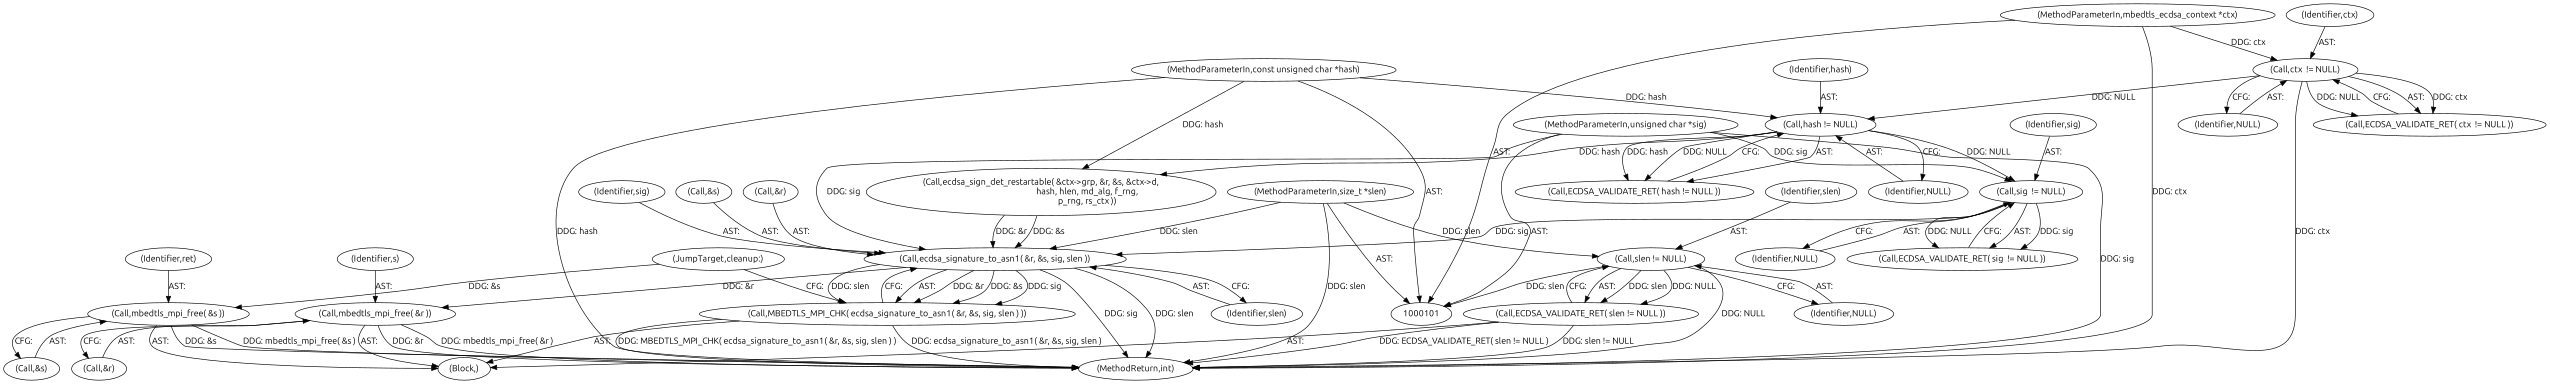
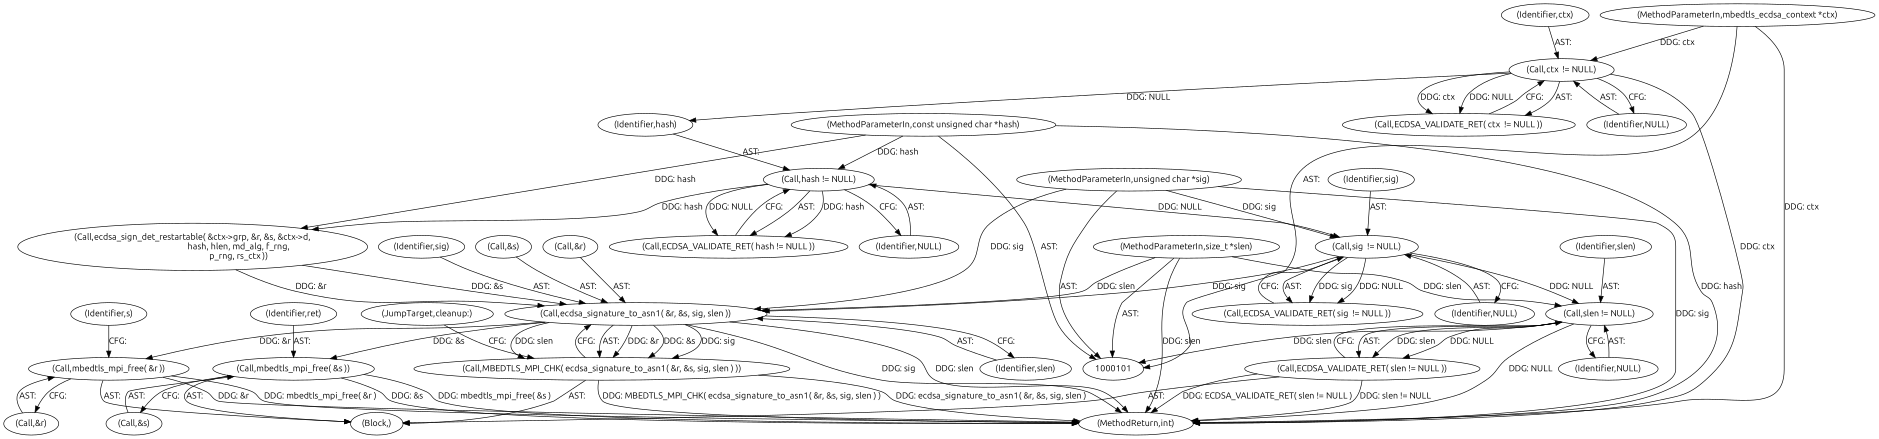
edge "(Call,ctx  != NULL)" -> "(Call,hash != NULL)": now "(Call,ctx  != NULL)" -> "(Identifier,hash)"
edge "(Call,sig  != NULL)" -> "(Call,slen != NULL)": added, label "DDG: NULL"
edge "(JumpTarget,cleanup:)" -> "(Call,mbedtls_mpi_free( &s ))": now "(Call,ecdsa_signature_to_asn1( &r, &s, sig, slen ))" -> "(Call,mbedtls_mpi_free( &s ))"
edge "(Identifier,s)" -> "(Call,mbedtls_mpi_free( &r ))": label "AST: " -> "CFG: "
